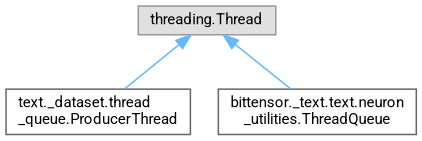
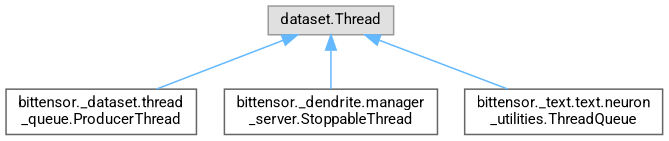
node "threading.Thread": label "threading.Thread" -> "dataset.Thread"
node "text._dataset.thread _queue.ProducerThread": label "text._dataset.thread _queue.ProducerThread" -> "bittensor._dataset.thread _queue.ProducerThread"
node "bittensor._dendrite.manager _server.StoppableThread": added
